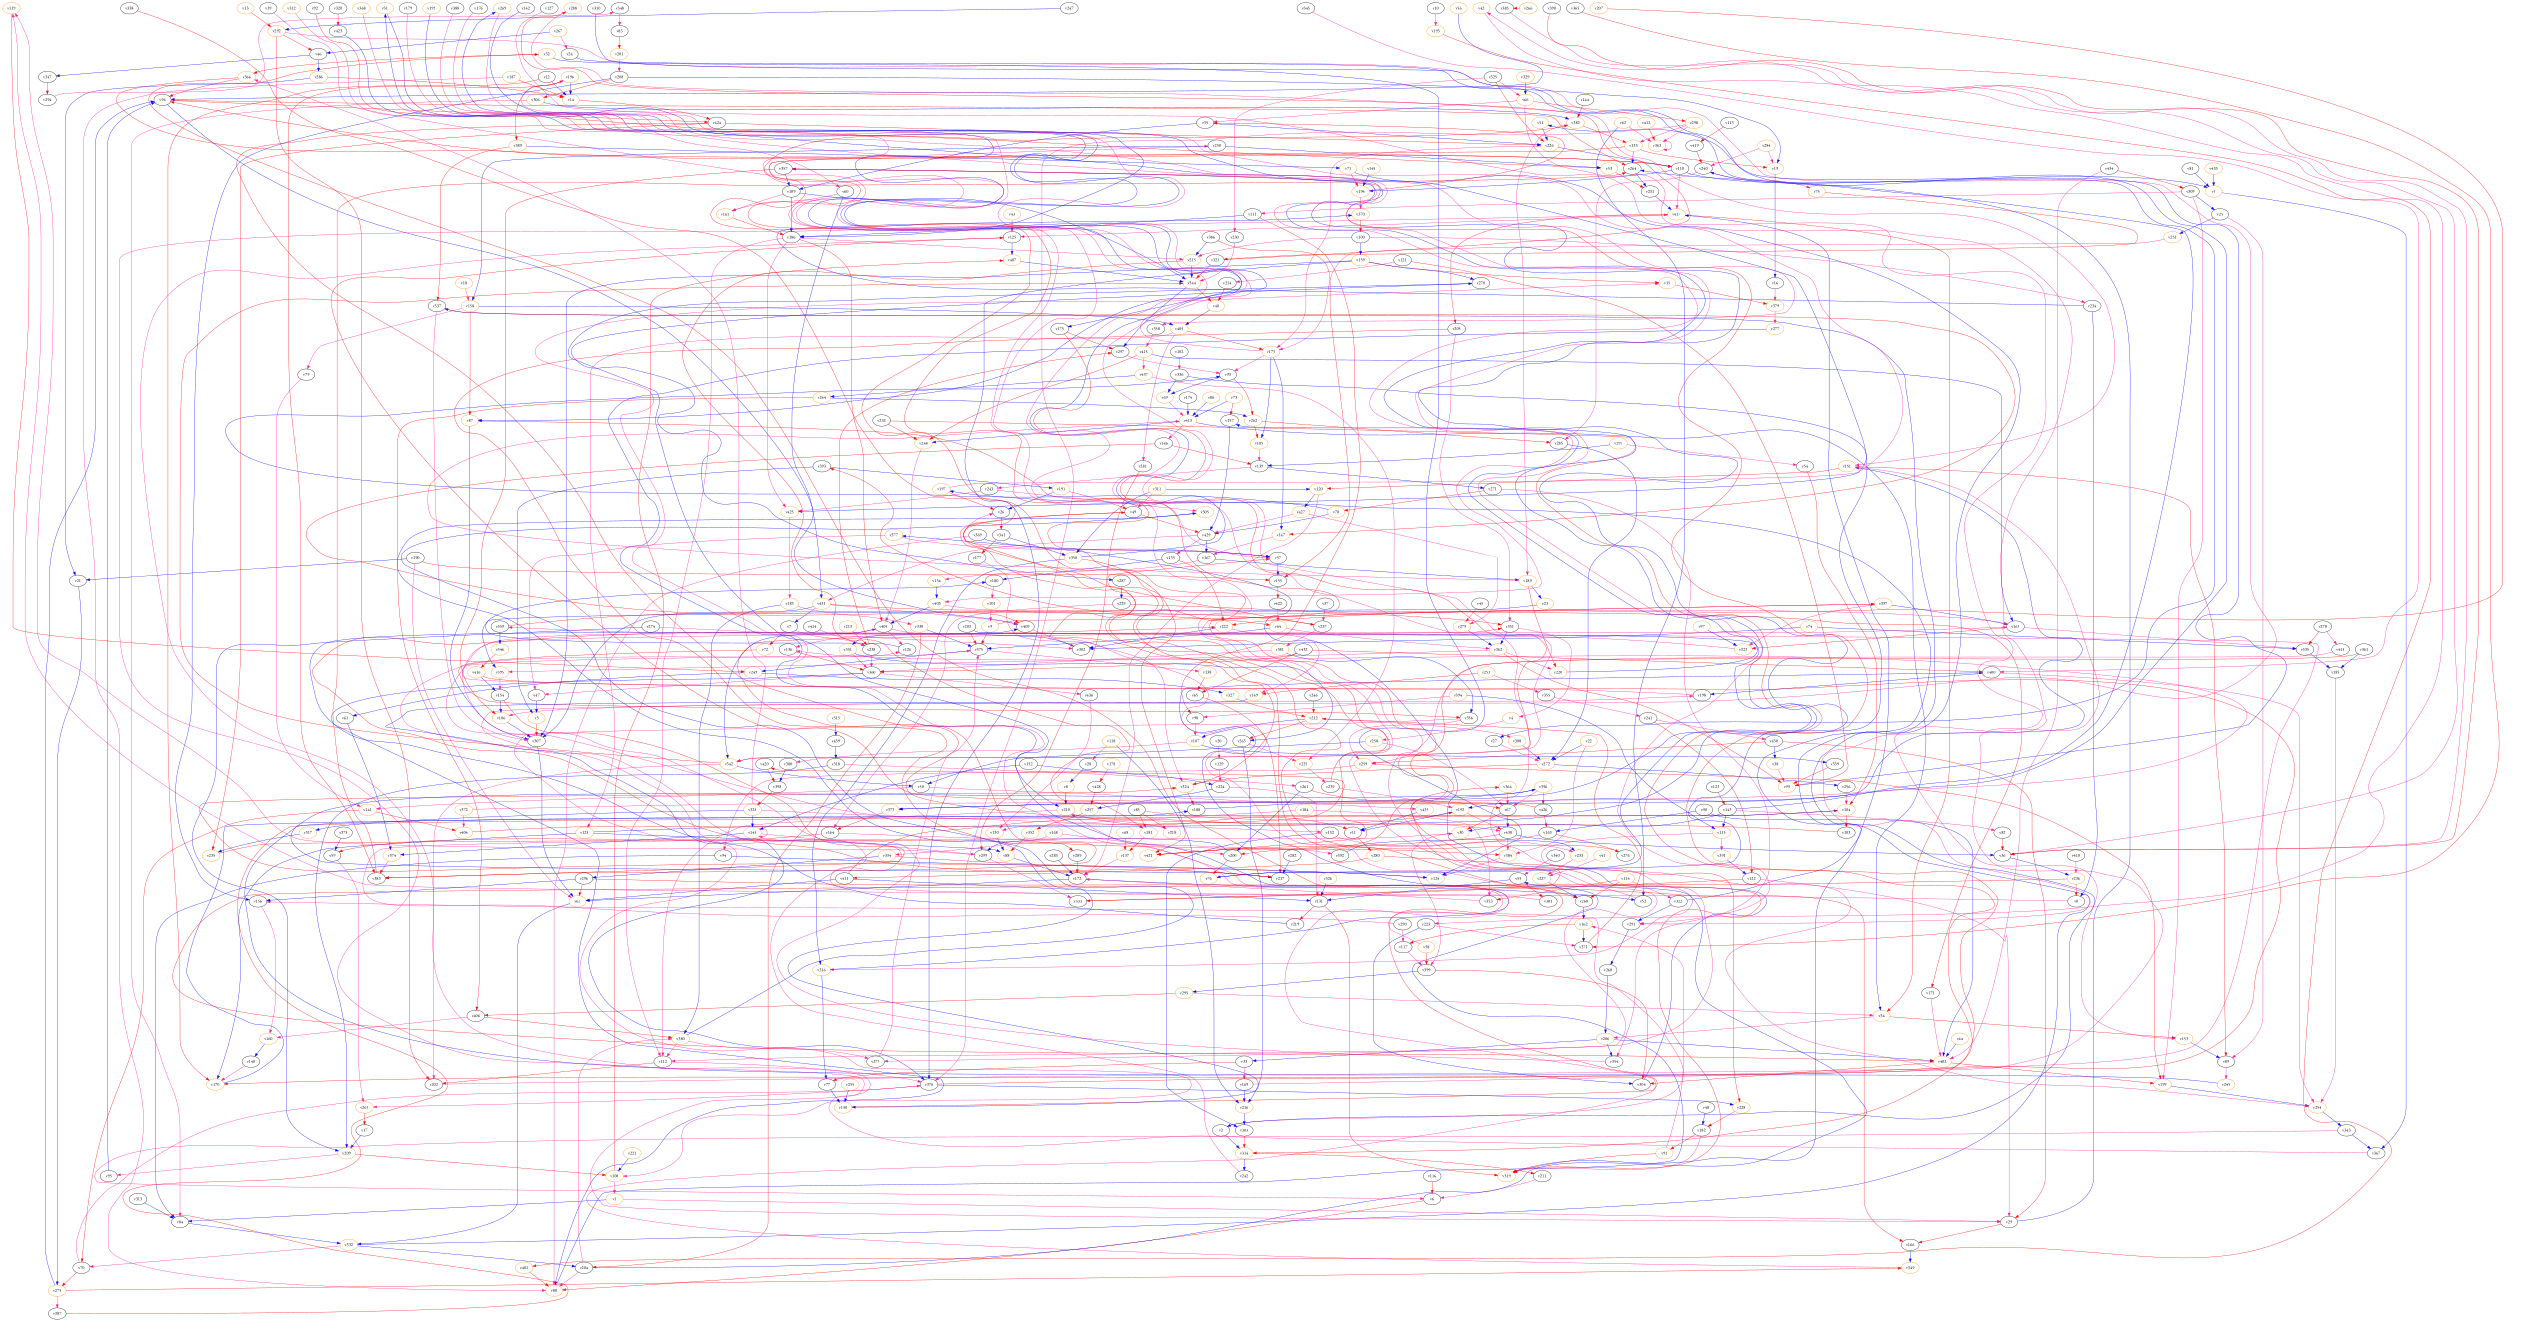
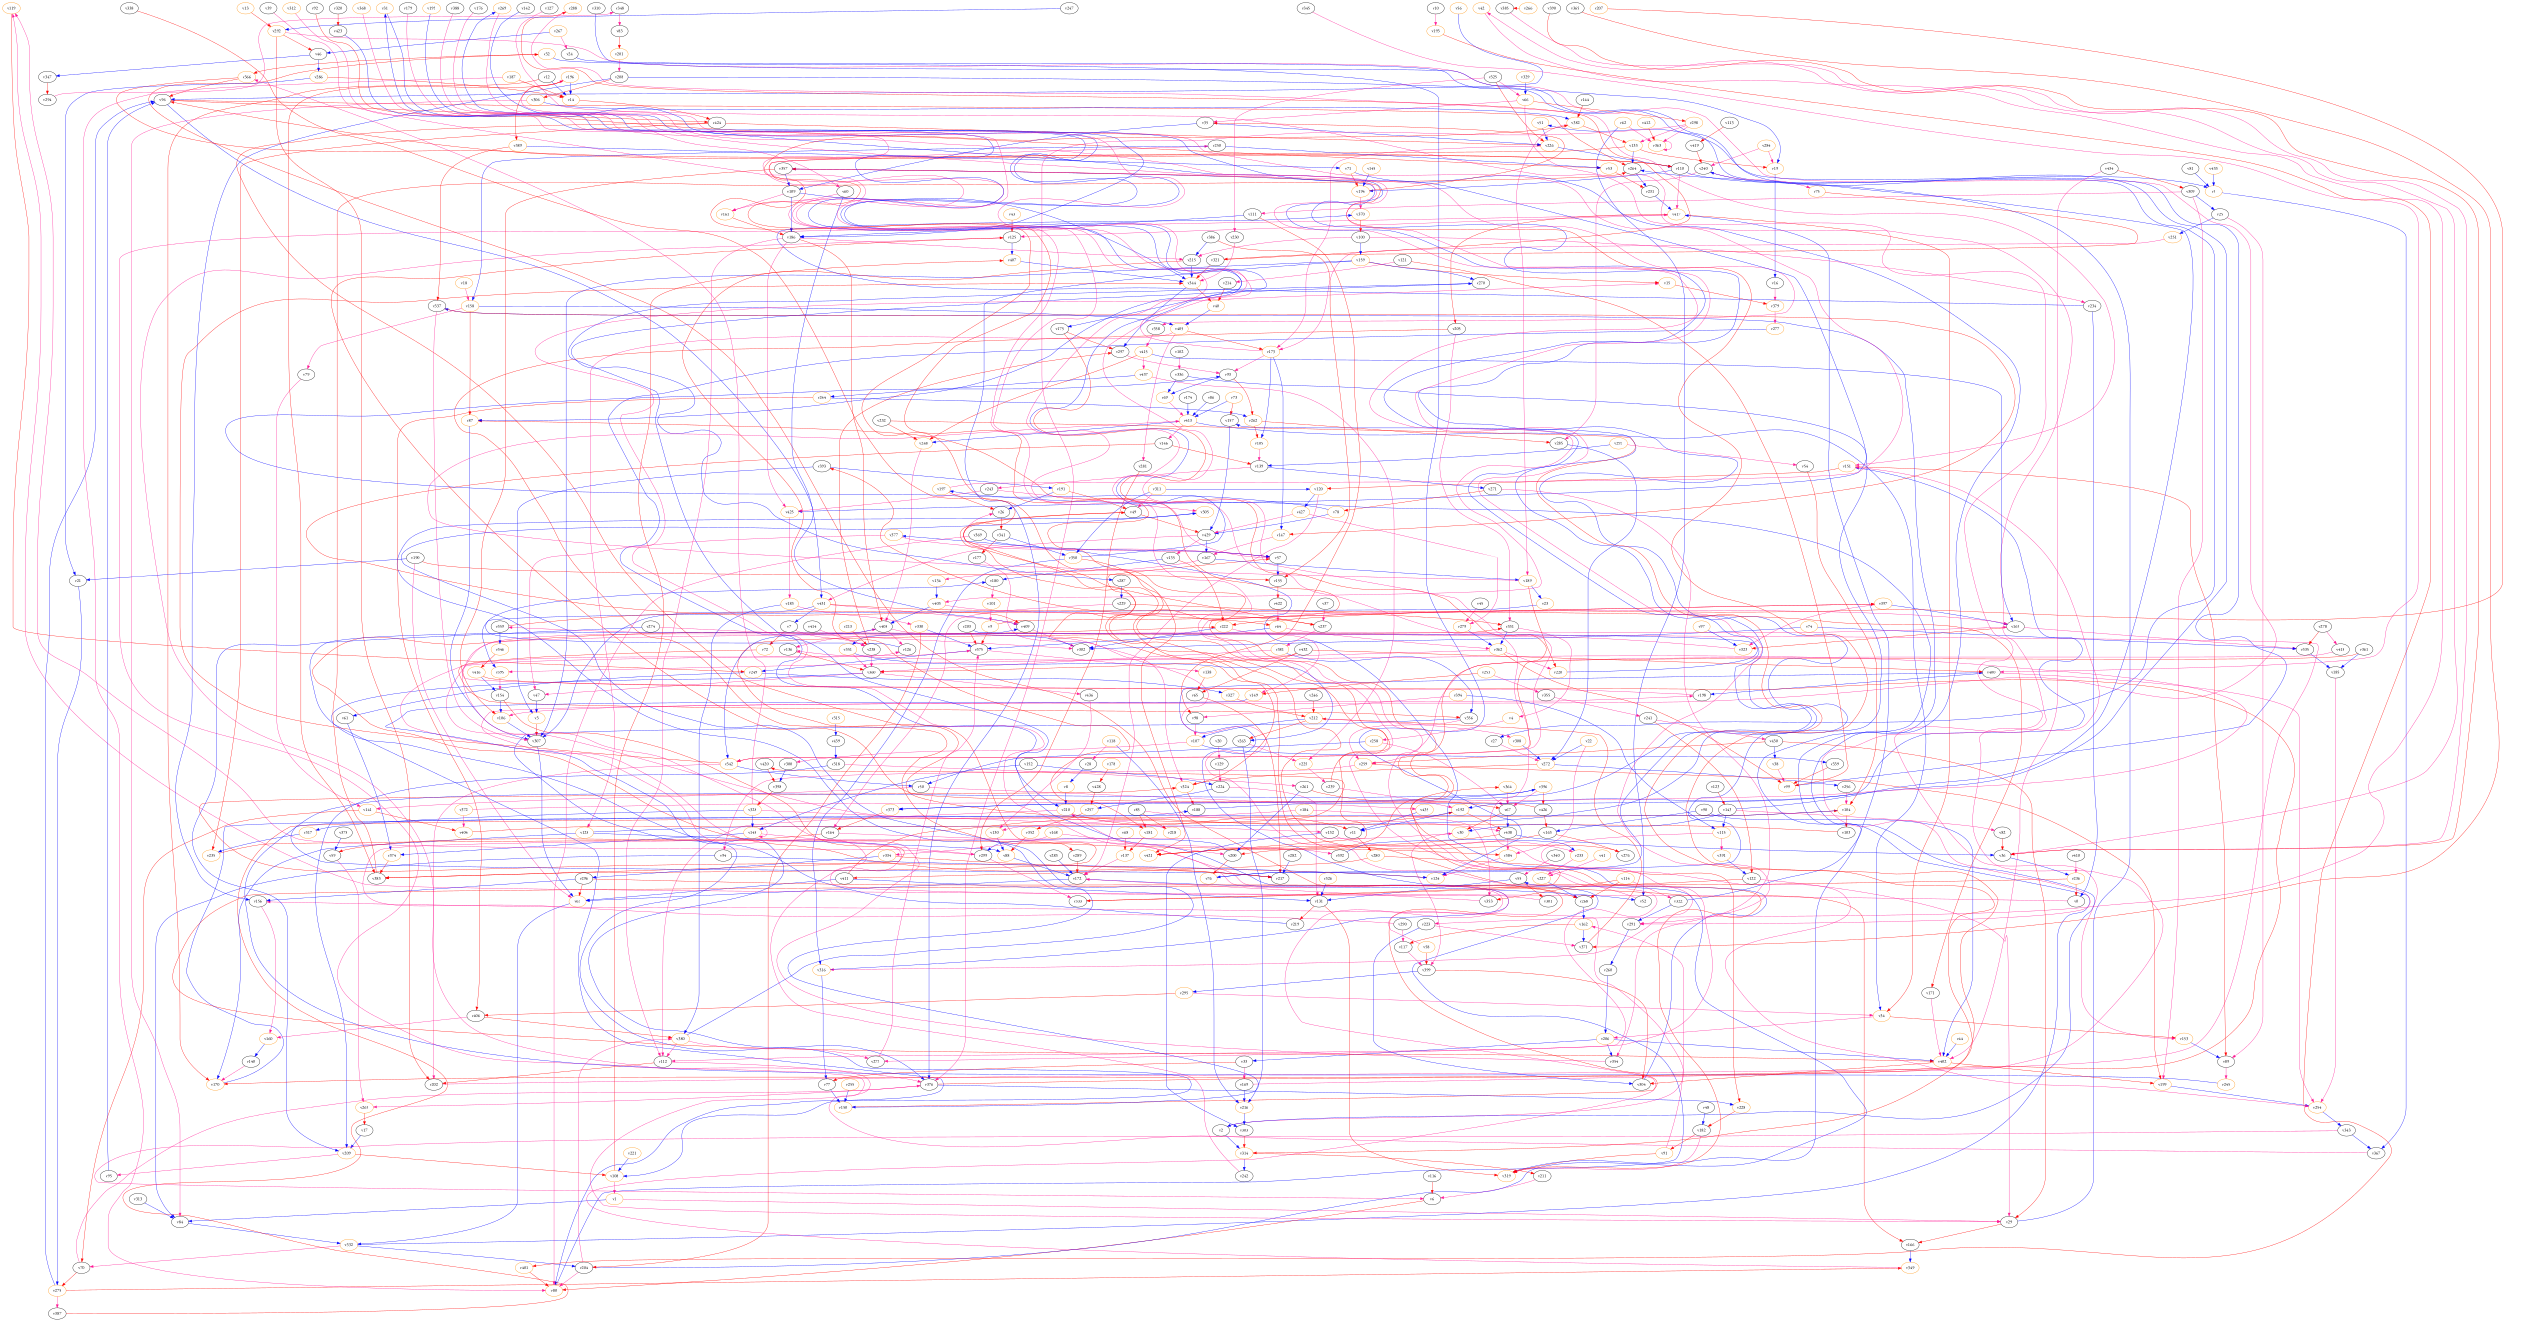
node "v215": color darkorange -> black
node "v86": color darkorange -> black
edge "v356" -> "v108": color deeppink -> blue
